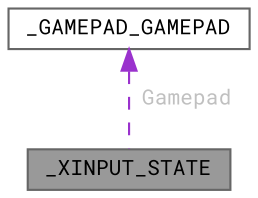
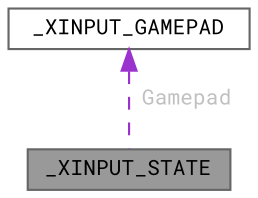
node "_GAMEPAD_GAMEPAD": label "_GAMEPAD_GAMEPAD" -> "_XINPUT_GAMEPAD"
